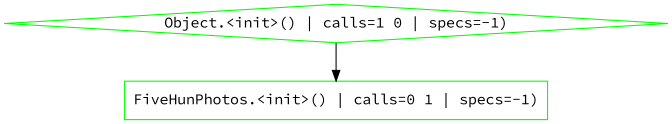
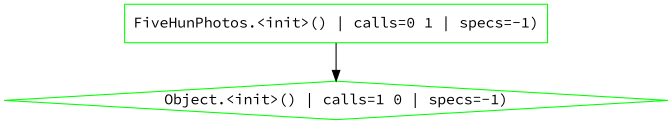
edge "Object.<init>() | calls=1 0 | specs=-1)" -> "FiveHunPhotos.<init>() | calls=0 1 | specs=-1)": reversed
